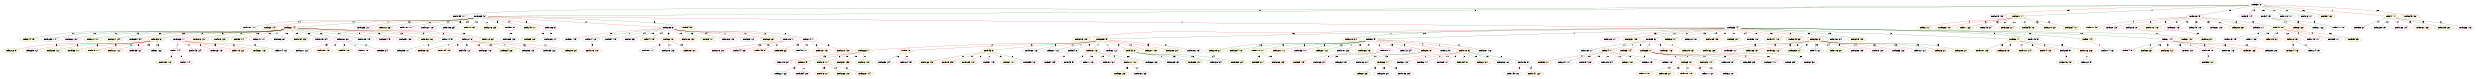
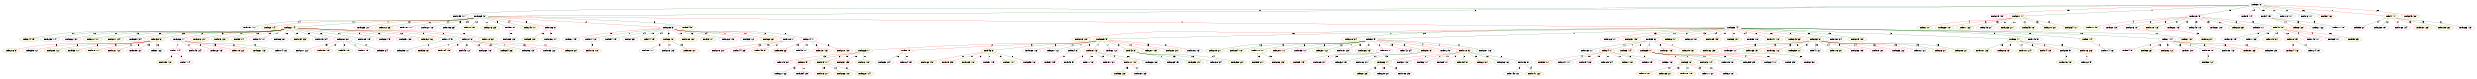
edge "nodo67 (14)" -- "nodo68 (23)": color darkgreen -> red
